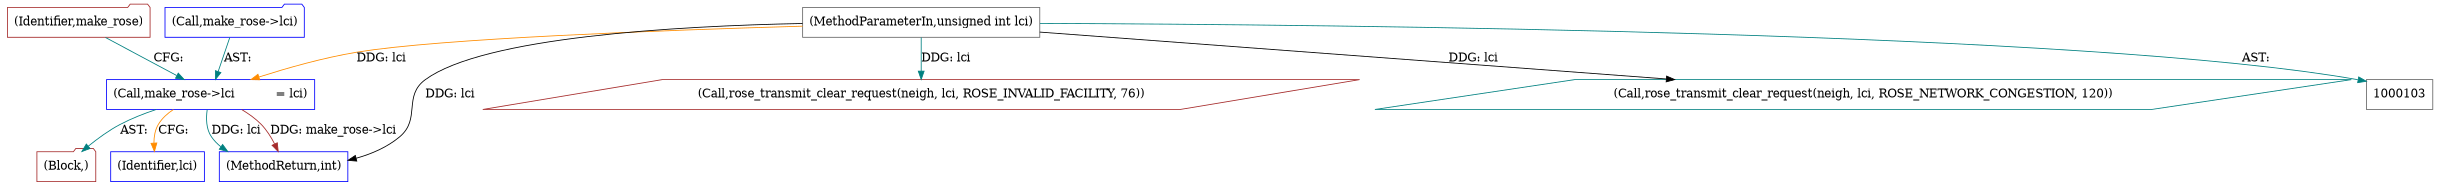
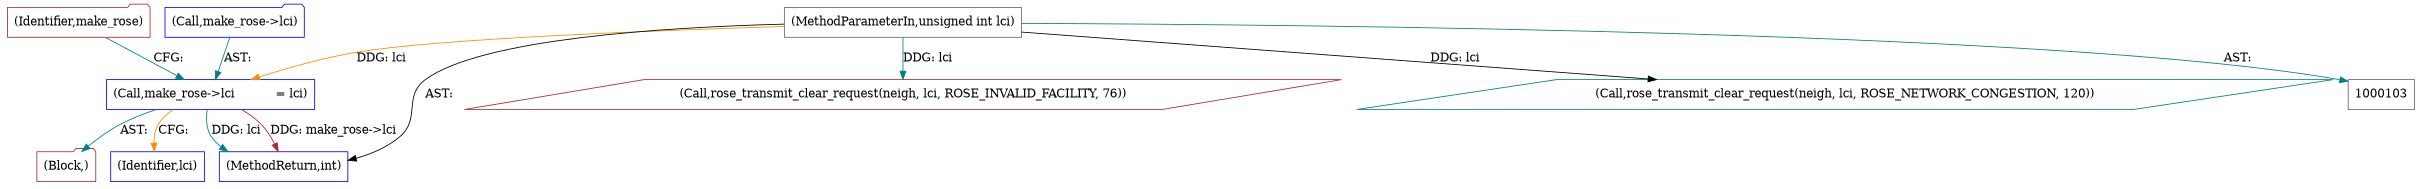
edge "(MethodParameterIn,unsigned int lci)" -> "(MethodReturn,int)": label "DDG: lci" -> "AST: "
